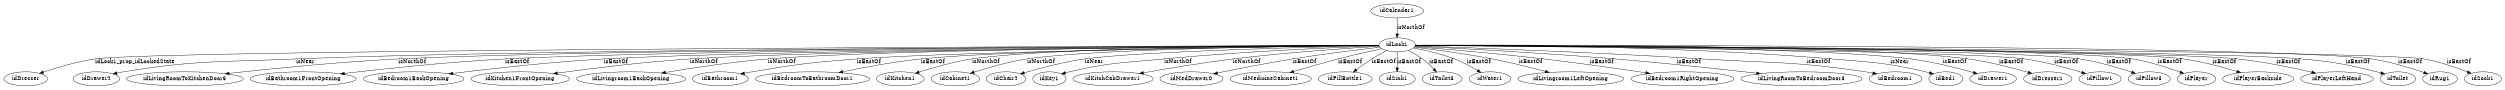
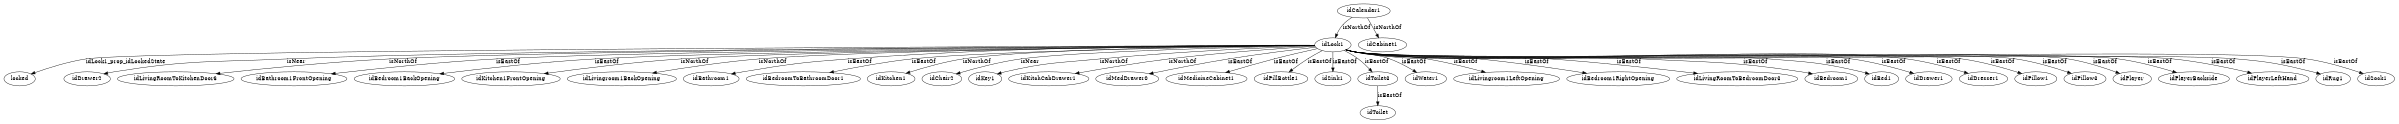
edge "idLock1" -> "idToilet": now "idToilet3" -> "idToilet"
edge "idLock1" -> "idCabinet1": now "idCalendar1" -> "idCabinet1"
edge "idLock1" -> "idBed1": label "isNear" -> "isEastOf"
node "idDresser": label "idDresser" -> "locked"
